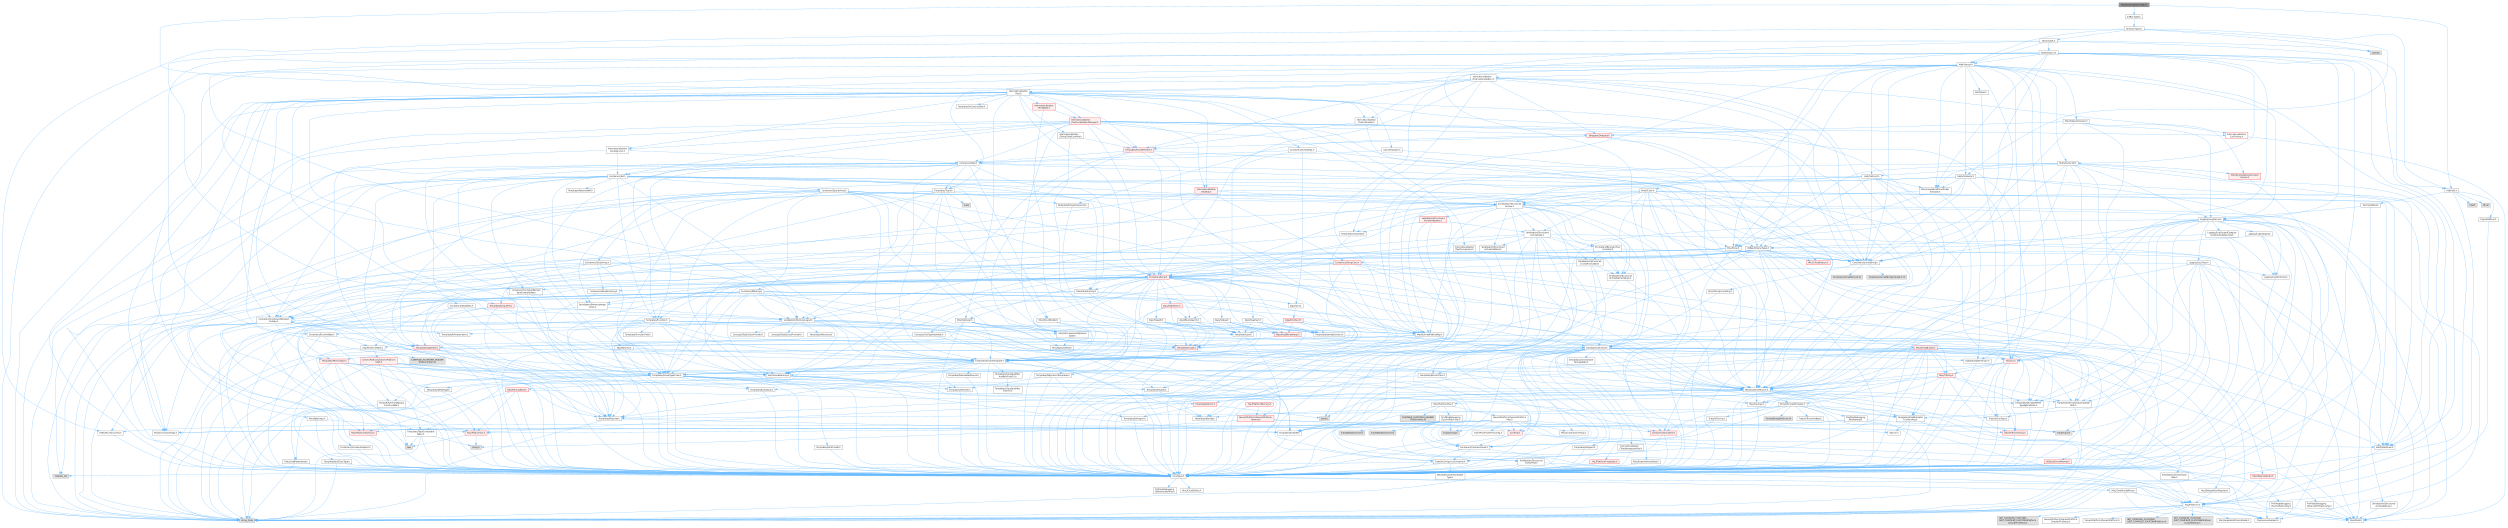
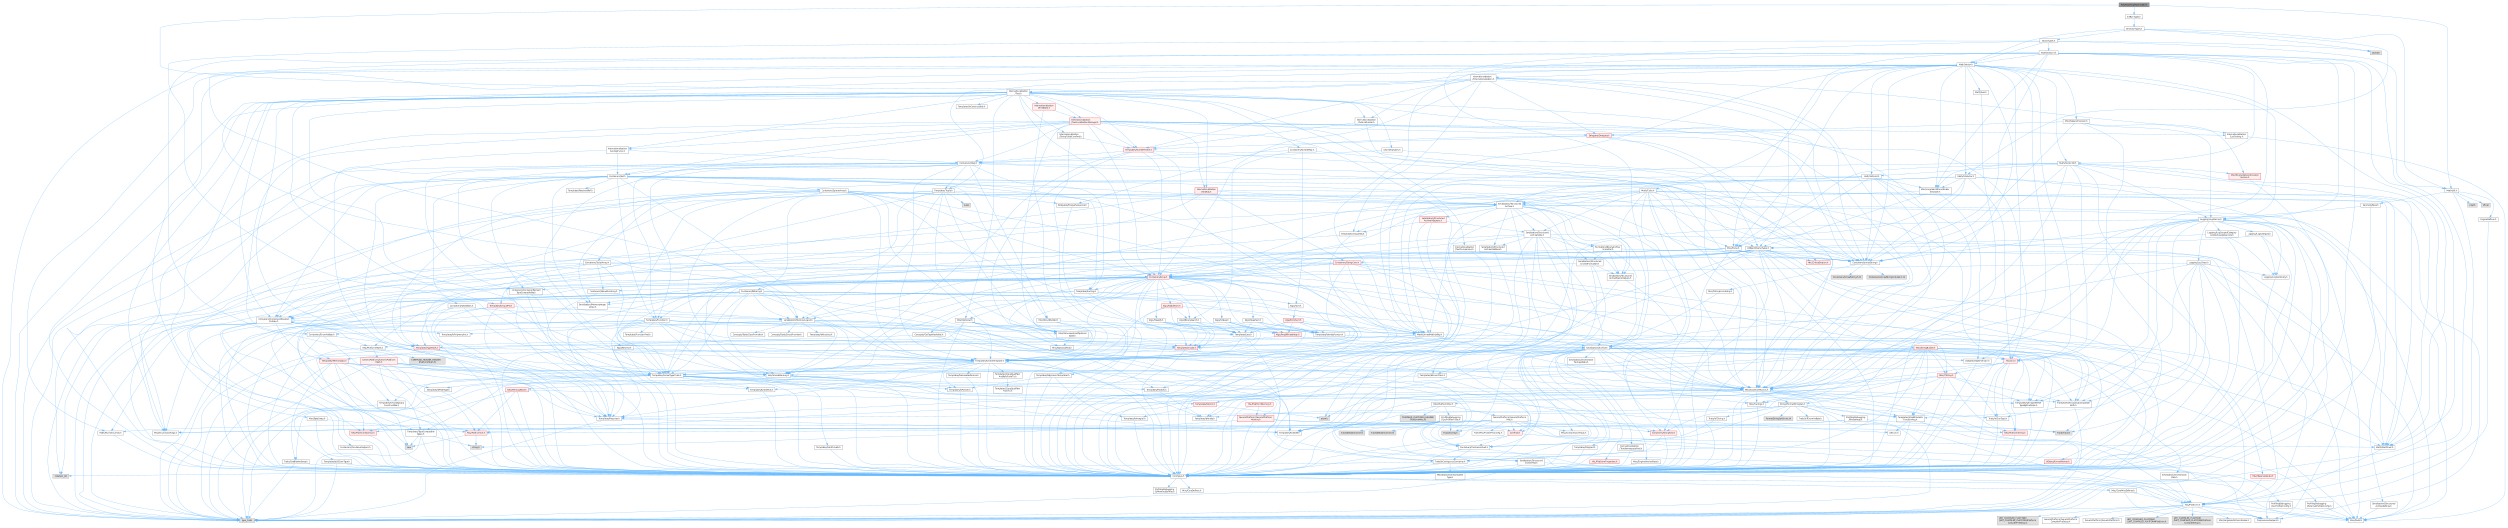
edge "IntVectorTypes.h" -> "Math/NumericLimits.h": now "Math/Vector.h" -> "Math/NumericLimits.h"
node "Internationalization /LocTesting.h": color red -> grey40
edge "Containers/Array.h" -> "Misc/IntrusiveUnsetOptional State.h": added
node "COMPILED_PLATFORM_HEADER (PlatformMath.h)": label "COMPILED_PLATFORM_HEADER (PlatformMath.h)" -> "COMPILED_HEADER_HEADER (PlatformMath.h)"
node "Misc/DelayedAutoRegister.h": removed
node "string_traits": label "string_traits" -> "type_traits"
